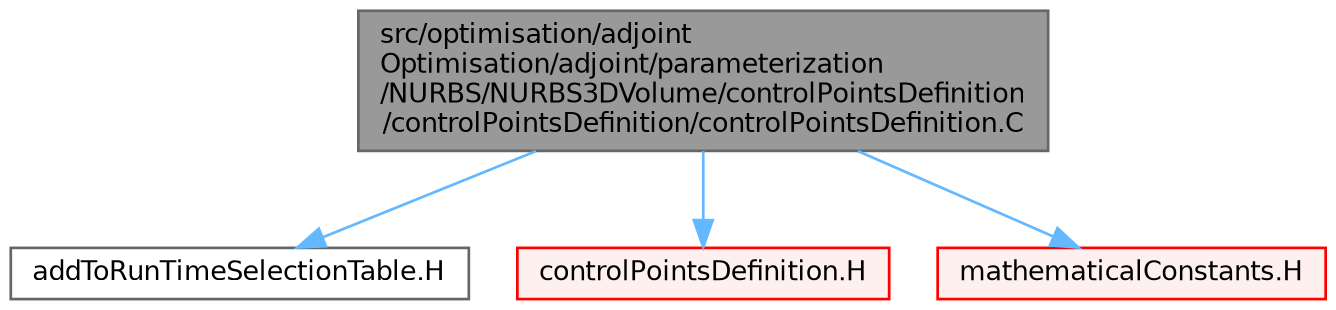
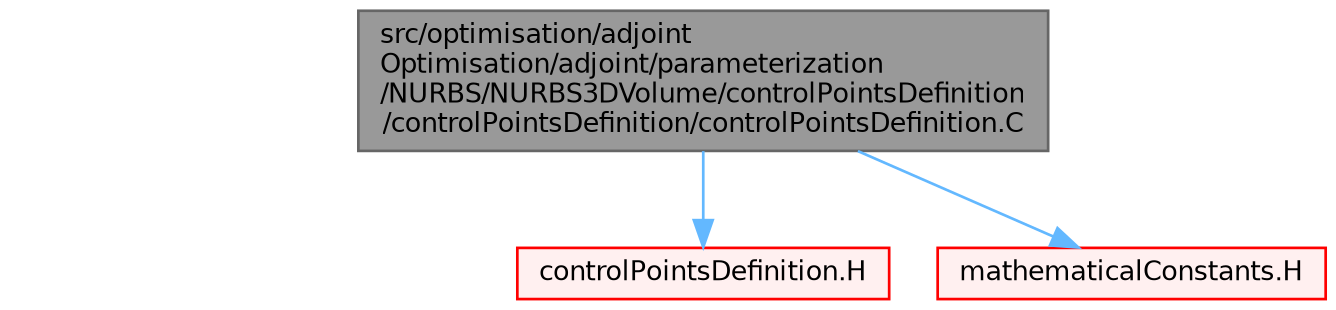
node "addToRunTimeSelectionTable.H": removed
